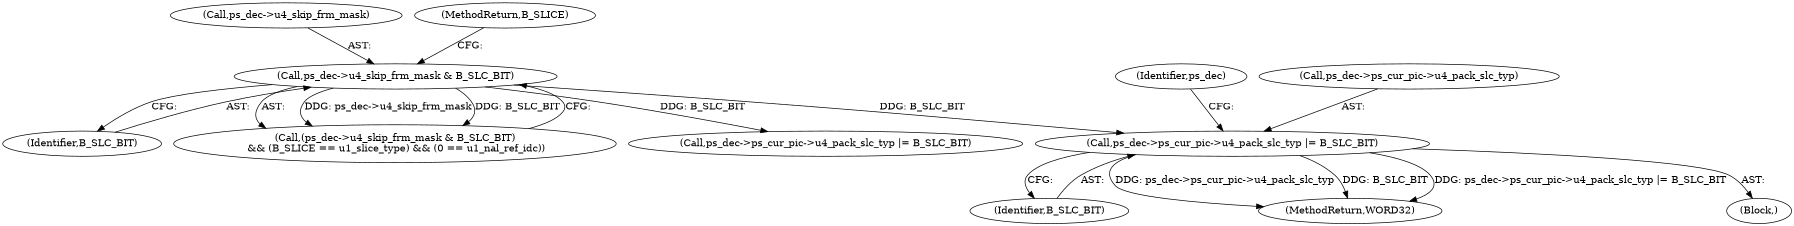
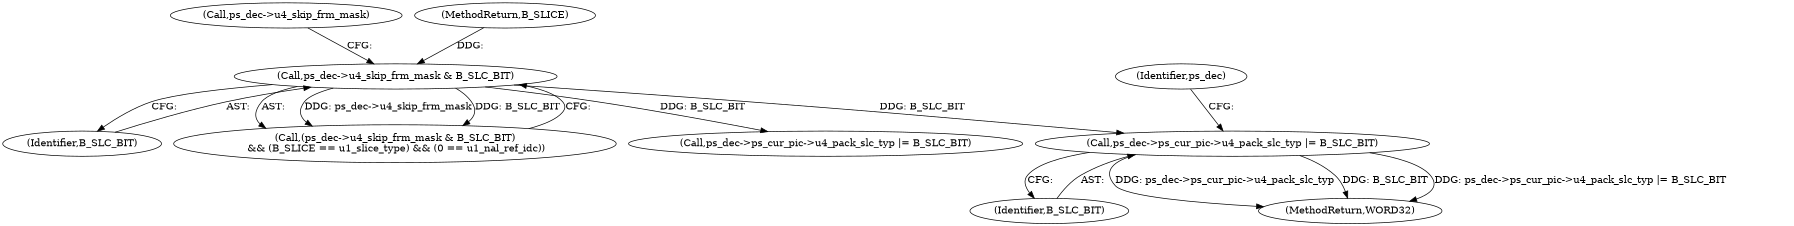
edge "(Call,ps_dec->u4_skip_frm_mask)" -> "(Call,ps_dec->u4_skip_frm_mask & B_SLC_BIT)": label "AST: " -> "CFG: "
edge "(MethodReturn,B_SLICE)" -> "(Call,ps_dec->u4_skip_frm_mask & B_SLC_BIT)": label "CFG: " -> "DDG: "
node "(Call,ps_dec->ps_cur_pic->u4_pack_slc_typ)": removed
node "(Block,)": removed
